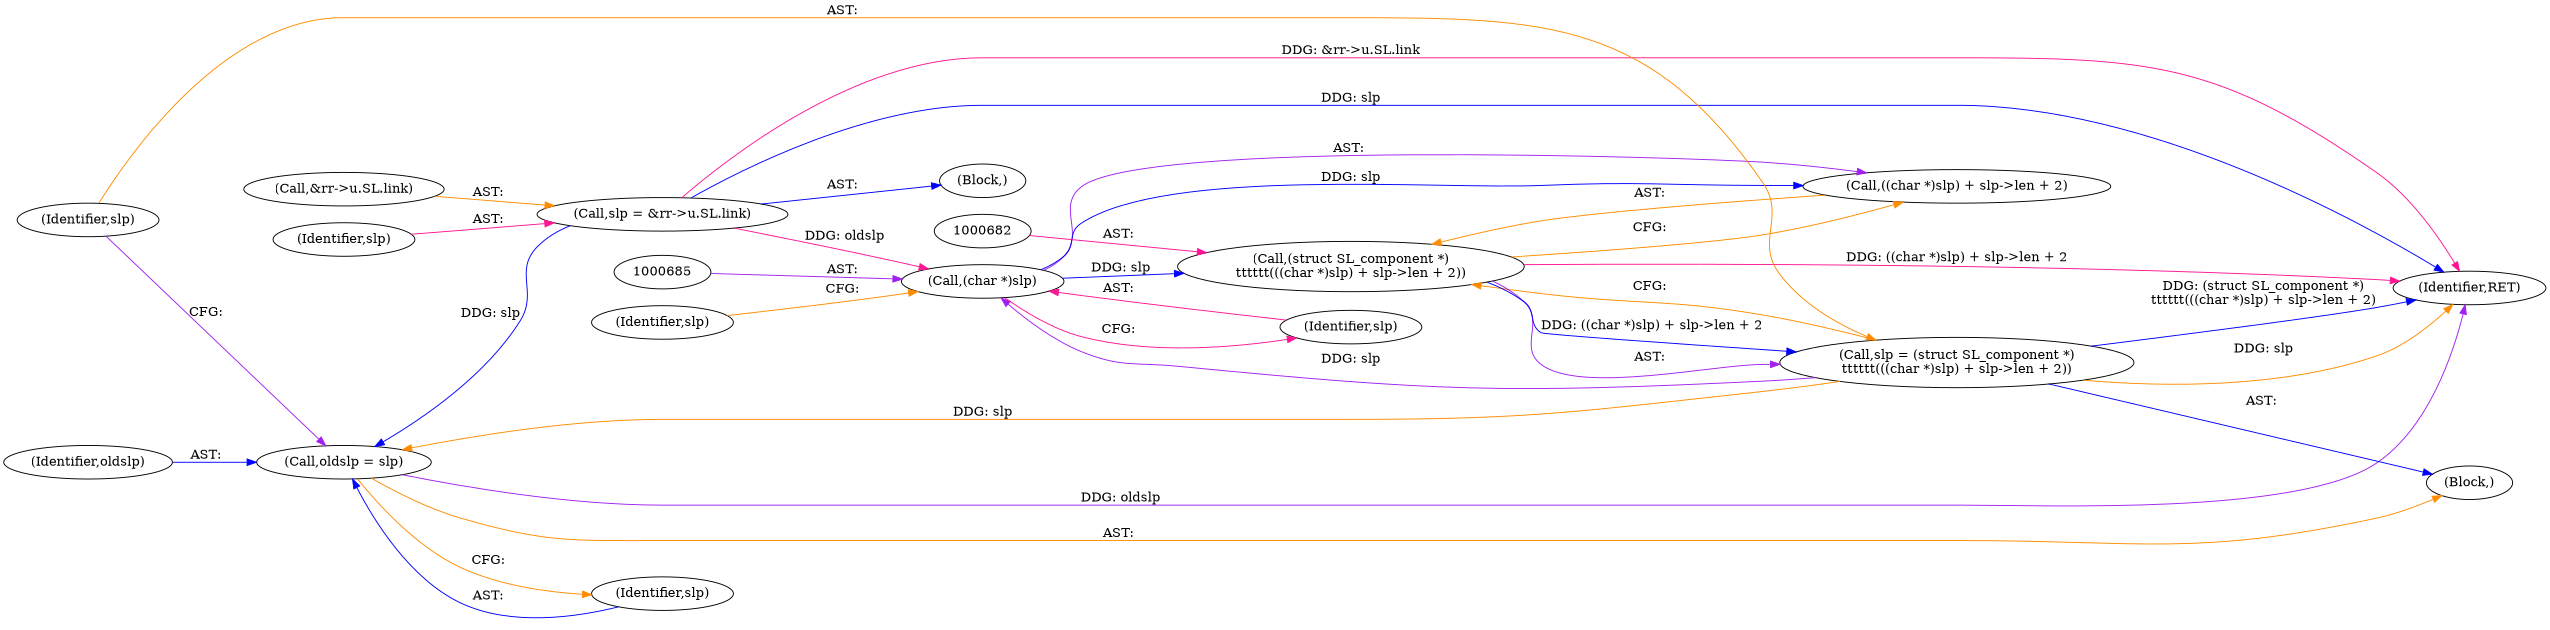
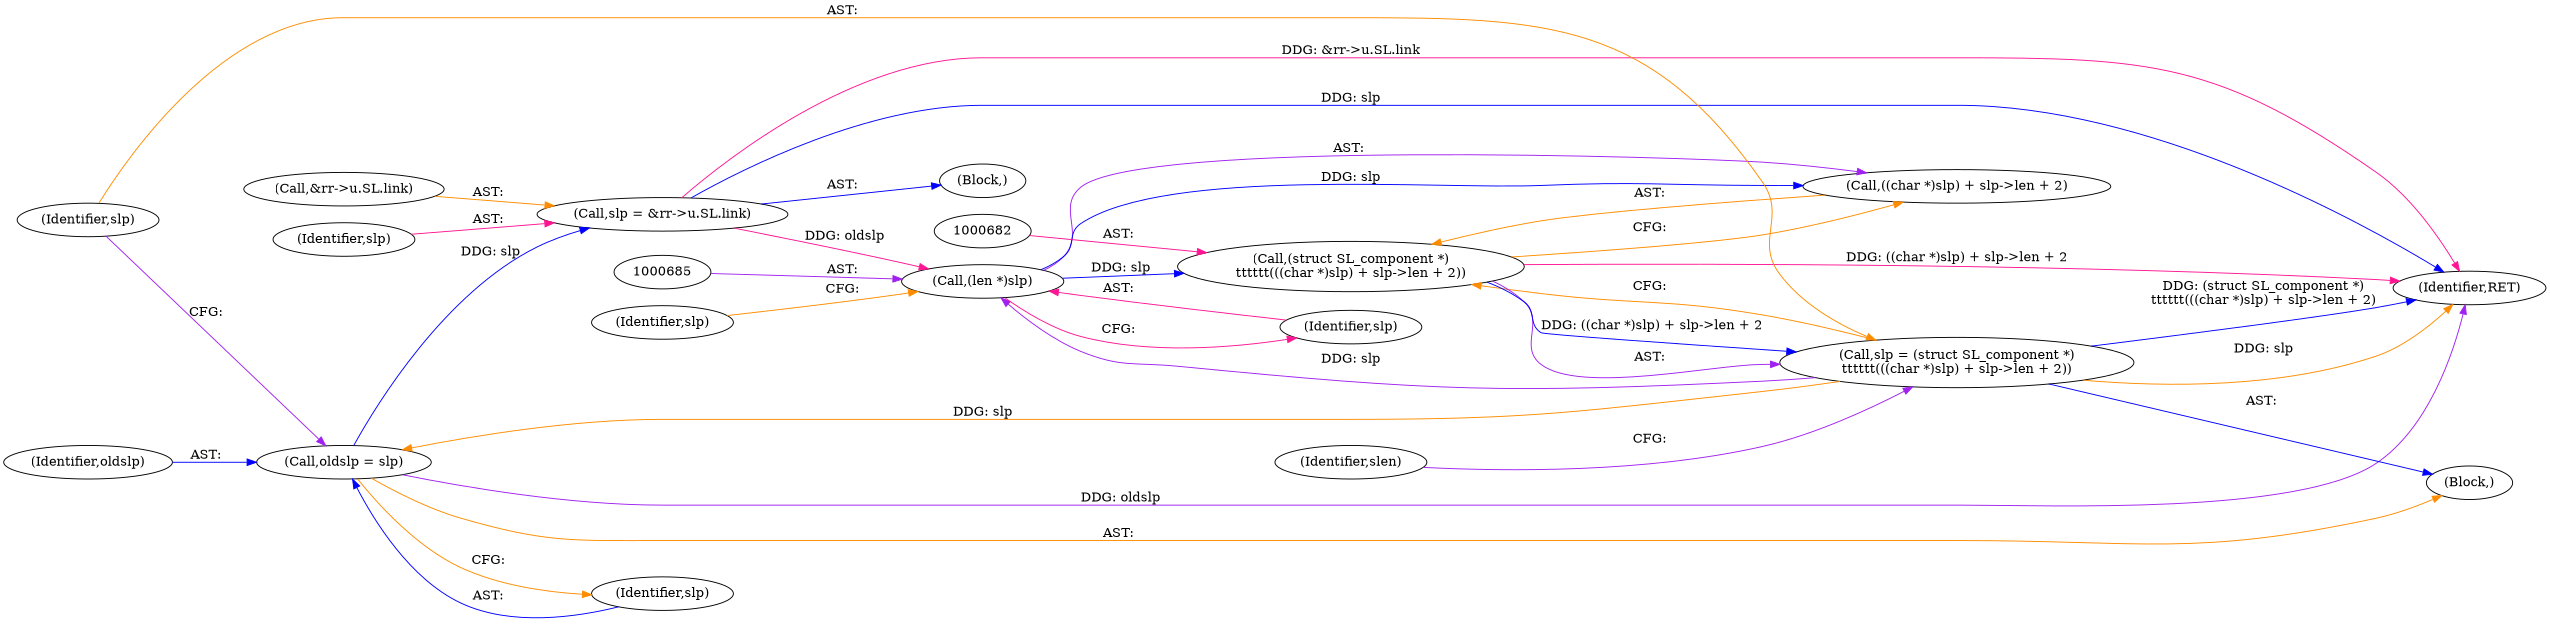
node "(Call,(char *)slp)": label "(Call,(char *)slp)" -> "(Call,(len *)slp)"
edge "(Call,slp = &rr->u.SL.link)" -> "(Call,oldslp = slp)": reversed
node "(Identifier,slen)": added
